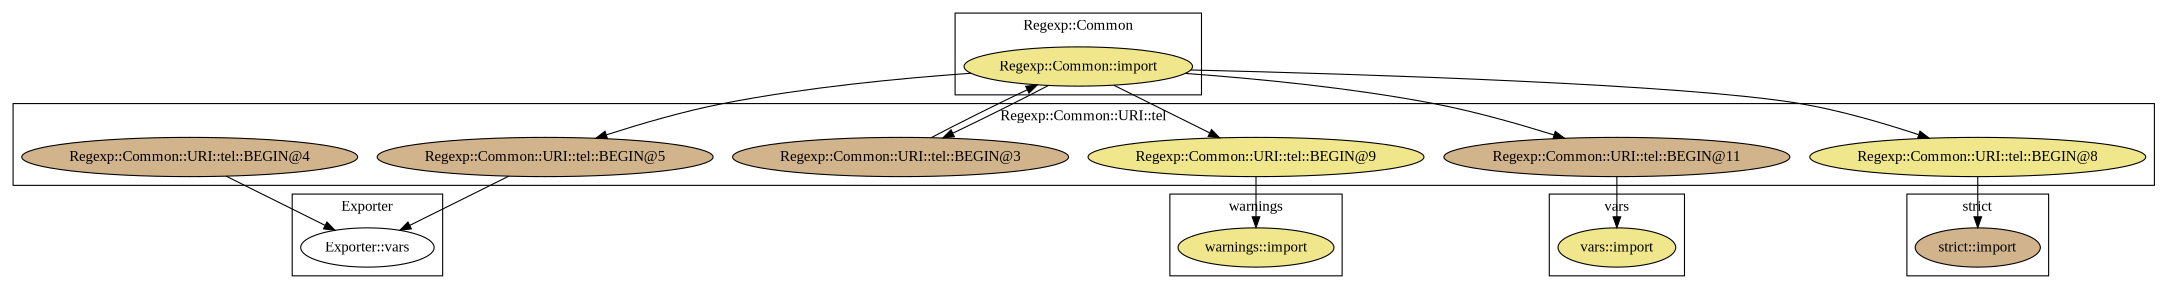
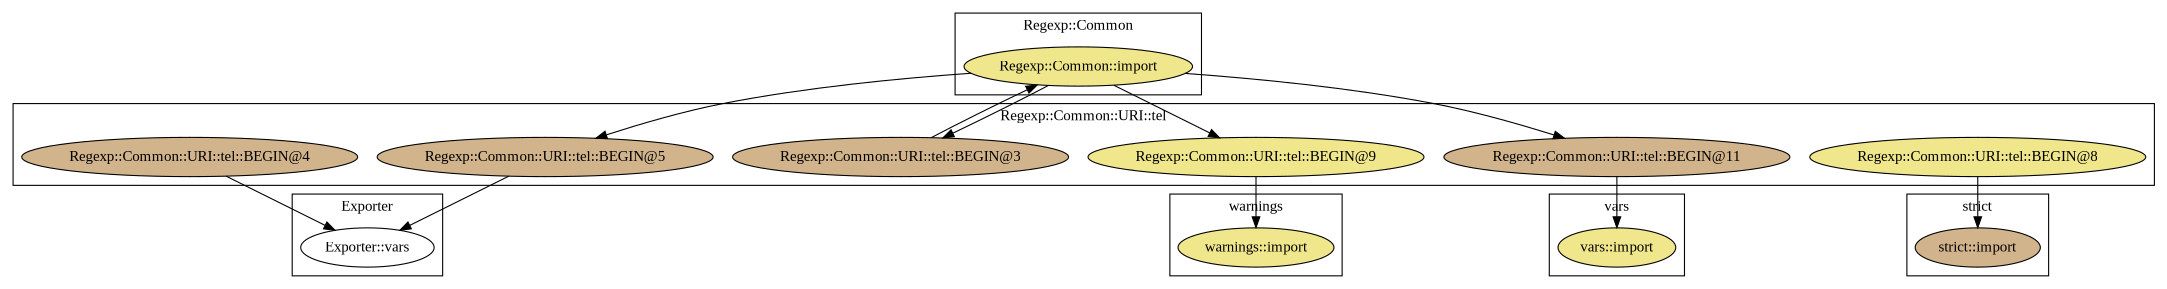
edge "Regexp::Common::import" -> "Regexp::Common::URI::tel::BEGIN@8": removed
